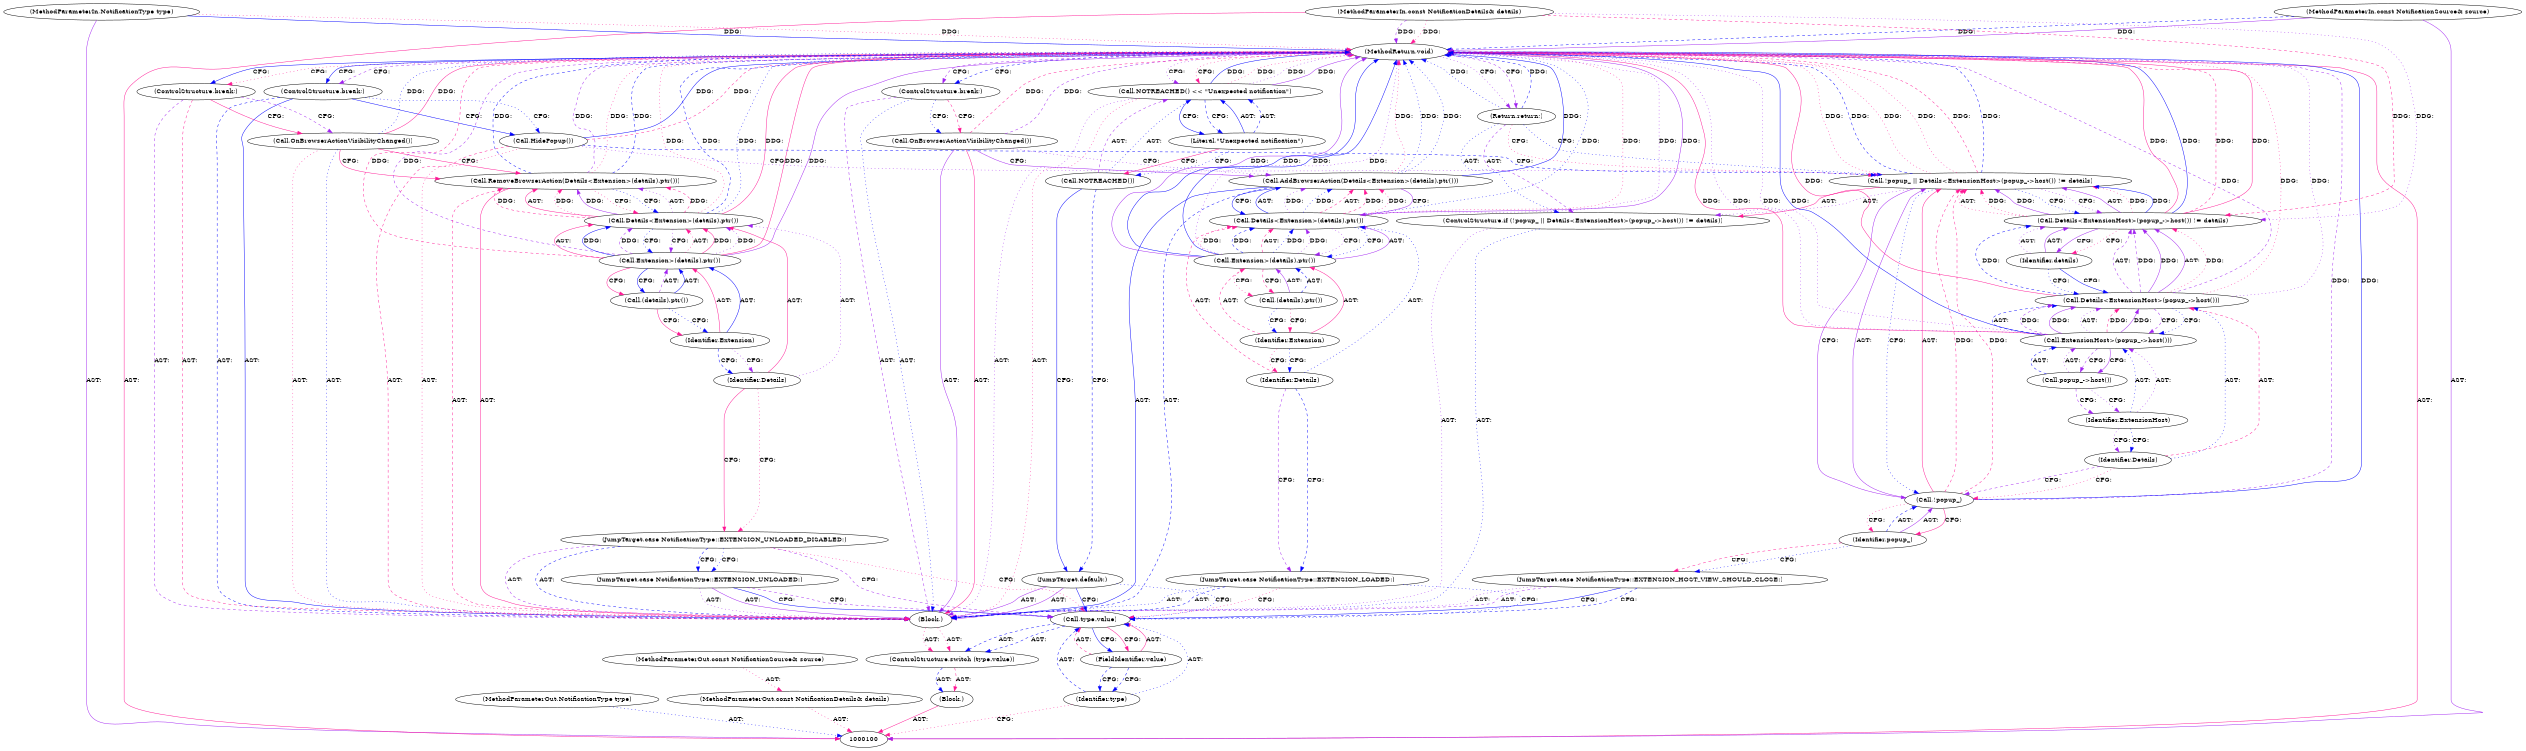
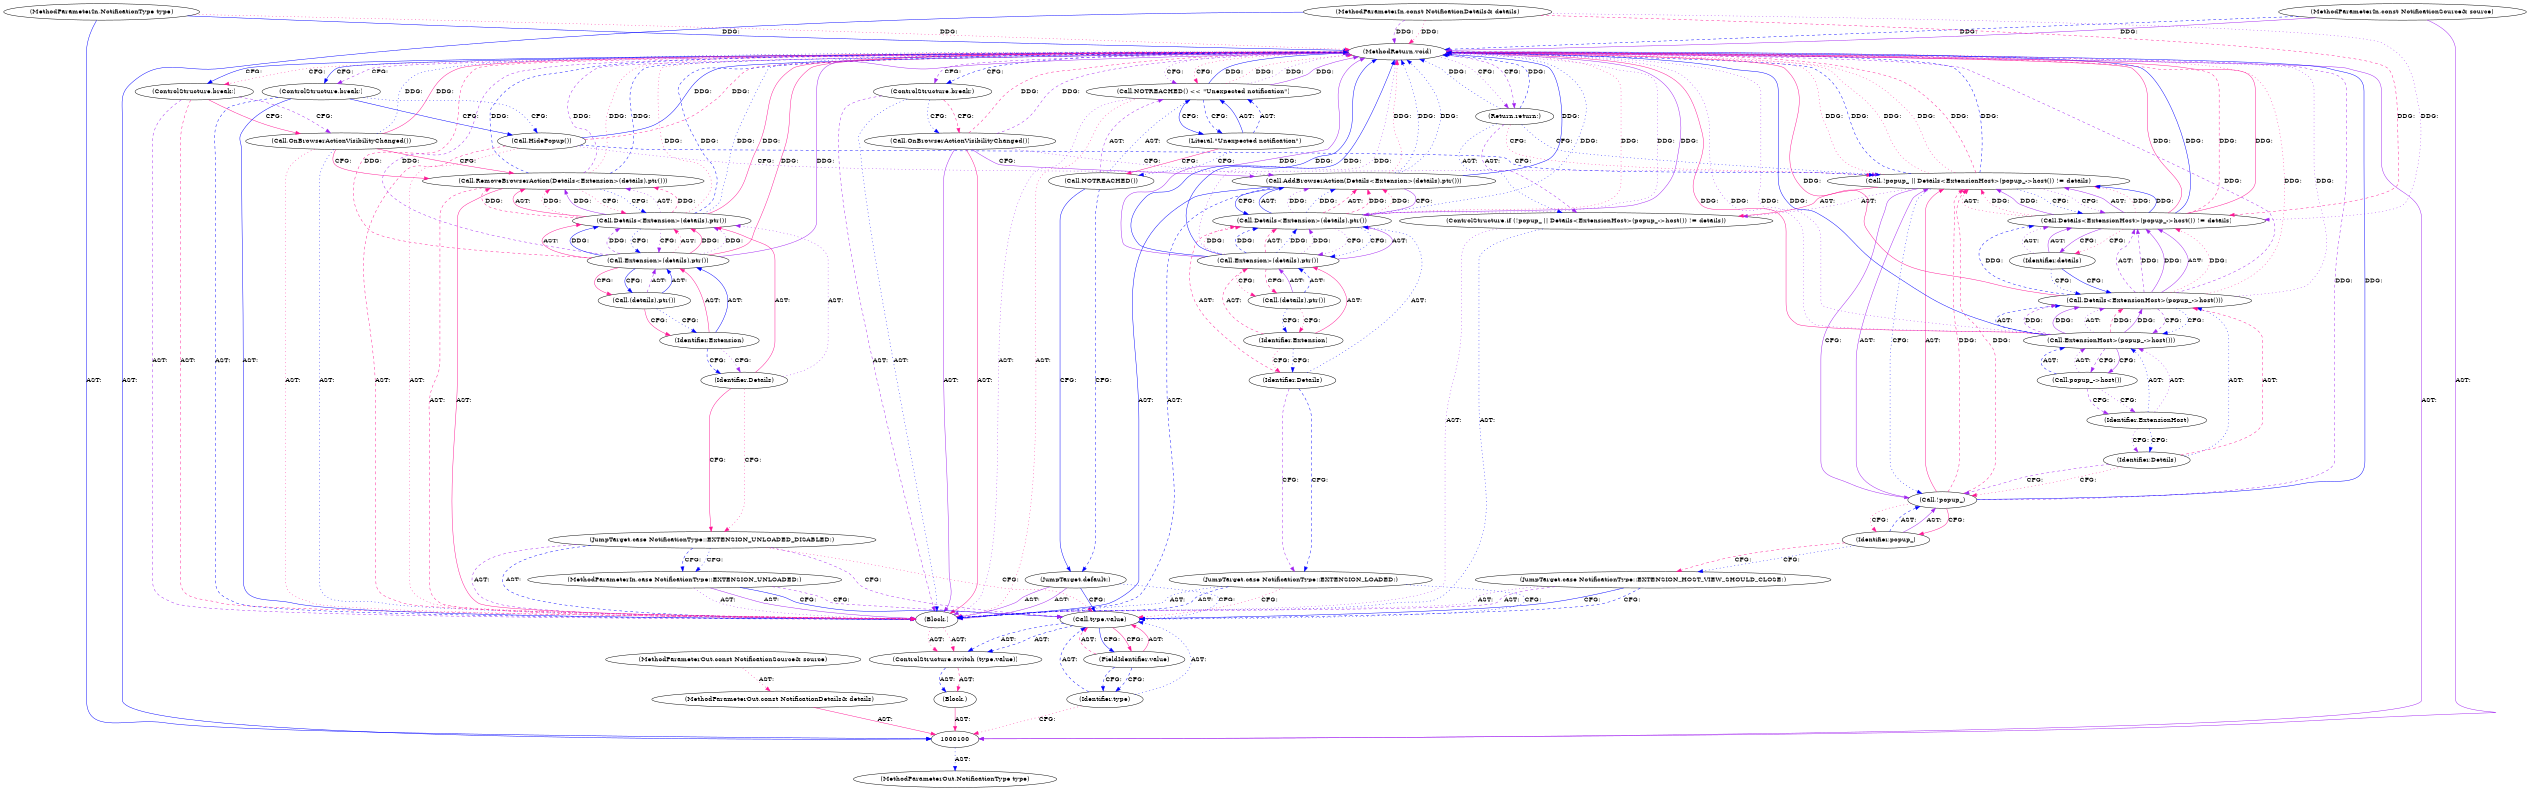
edge "(MethodParameterIn,const NotificationDetails& details)" -> "1000100": color deeppink -> blue
node "(JumpTarget,case NotificationType::EXTENSION_UNLOADED:)": label "(JumpTarget,case NotificationType::EXTENSION_UNLOADED:)" -> "(MethodParameterIn,case NotificationType::EXTENSION_UNLOADED:)"
edge "(MethodReturn,void)" -> "1000100": color deeppink -> purple
edge "(MethodParameterOut,const NotificationDetails& details)" -> "1000100": style dotted -> solid
edge "(MethodParameterOut,NotificationType type)" -> "1000100": reversed
edge "(MethodParameterIn,NotificationType type)" -> "1000100": color purple -> blue
